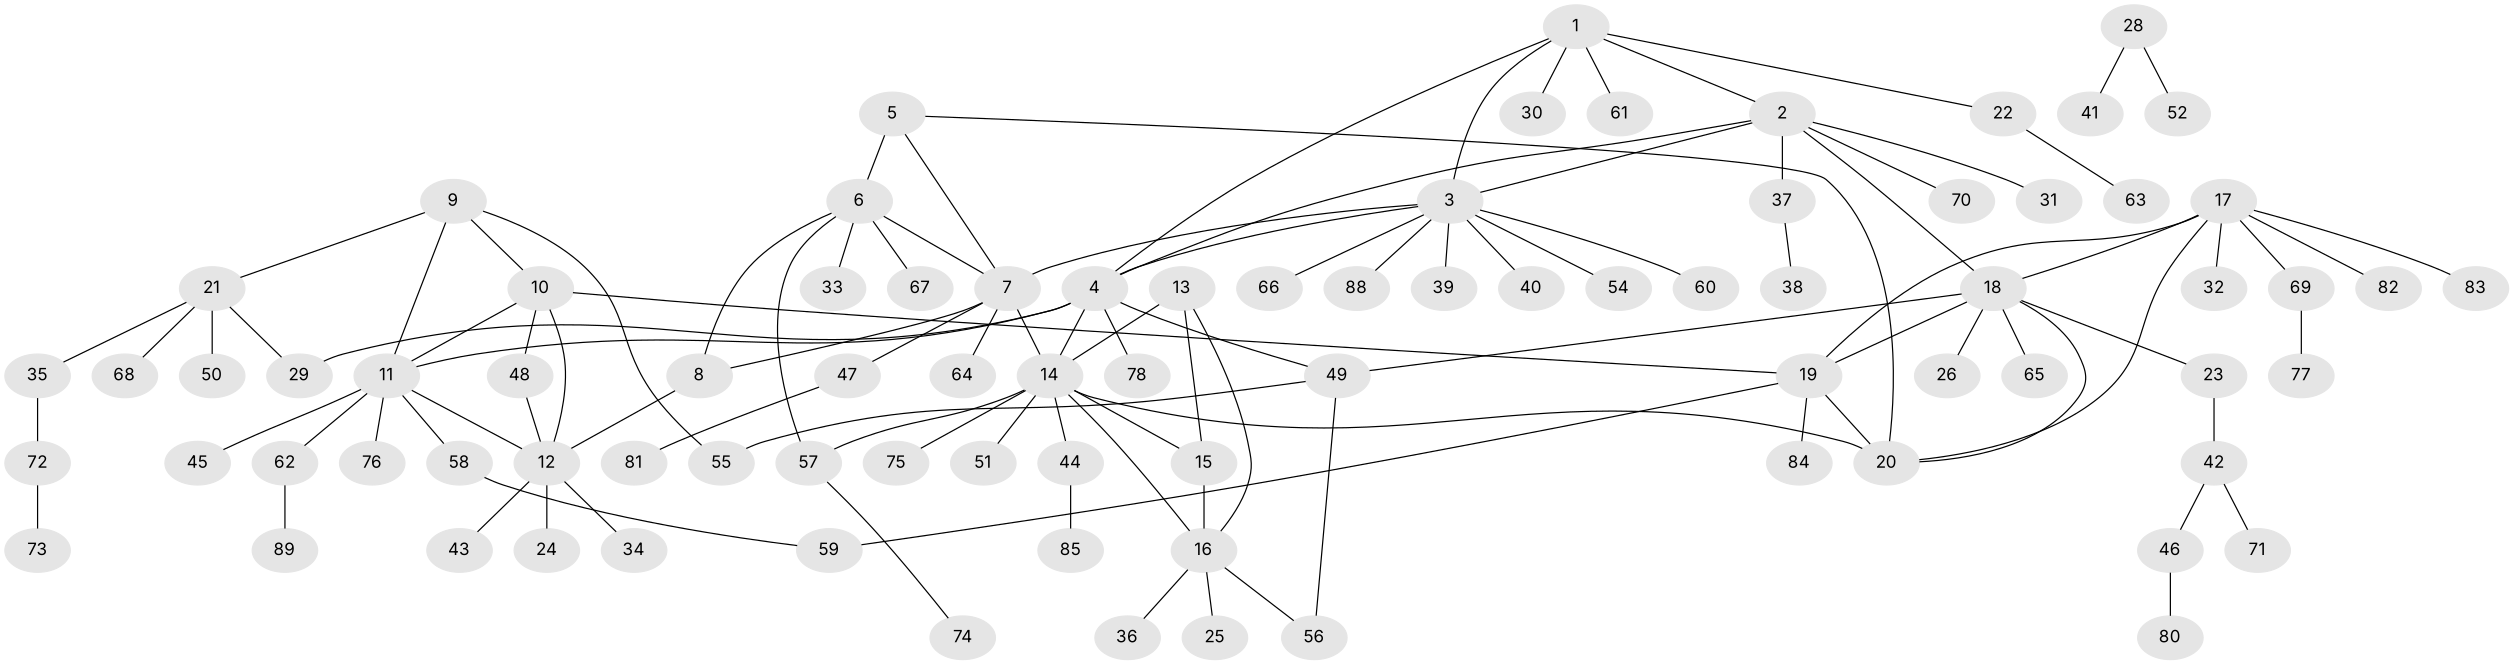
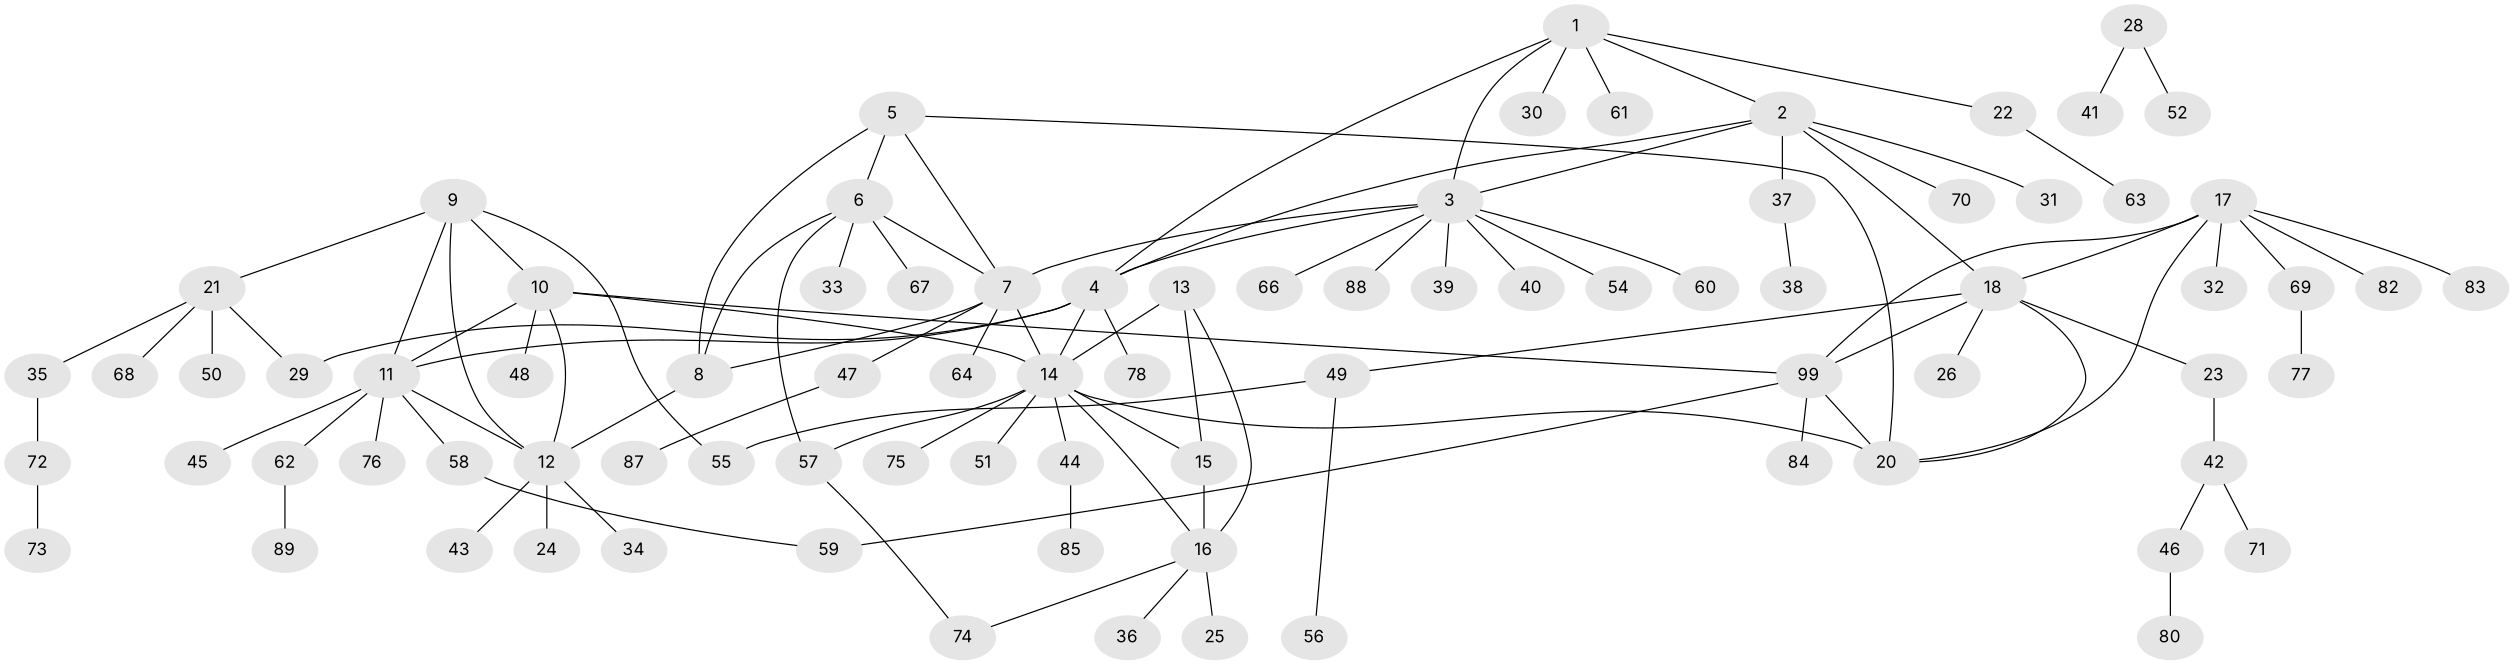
edge "5" -- "8": added
edge "10" -- "14": added
edge "4" -- "49": removed
node "19": label "19" -> "99"
node "65": removed
edge "48" -- "12": now "9" -- "12"
node "81": label "81" -> "87"
edge "16" -- "56": now "16" -- "74"
